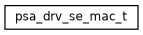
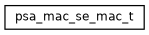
node "psa_drv_se_mac_t": label "psa_drv_se_mac_t" -> "psa_mac_se_mac_t"
